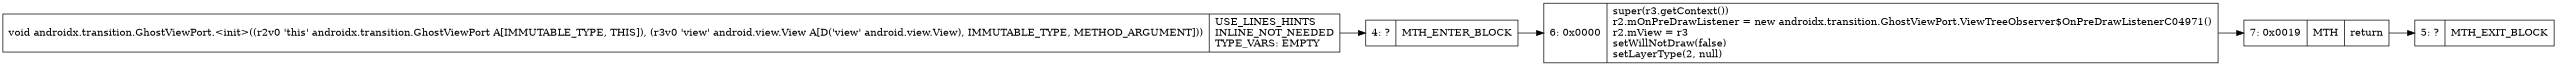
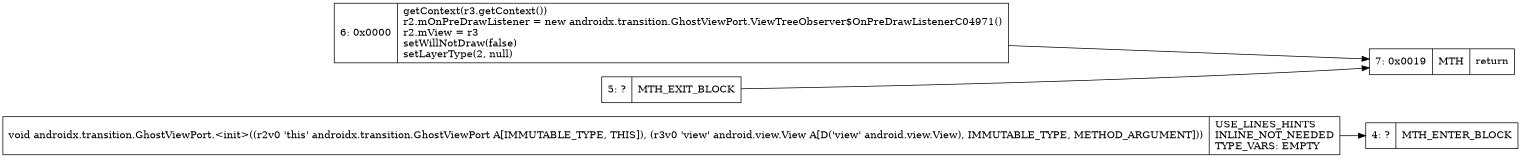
node "6: 0x0000": text "super(r3.getContext())" -> "getContext(r3.getContext())"
edge "4: ?" -> "6: 0x0000": removed
edge "7: 0x0019" -> "5: ?": reversed
